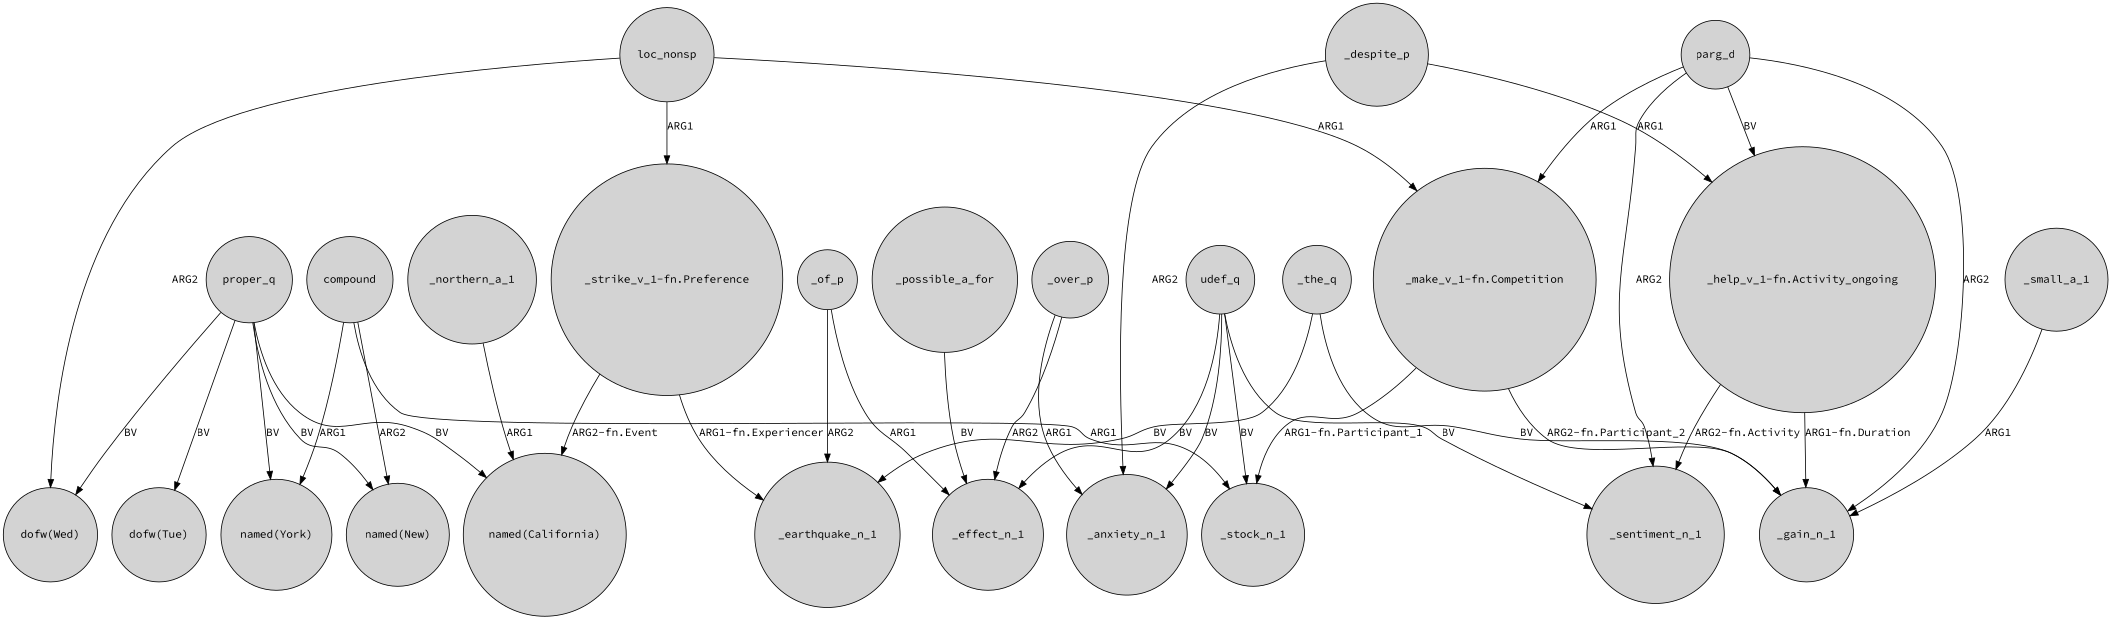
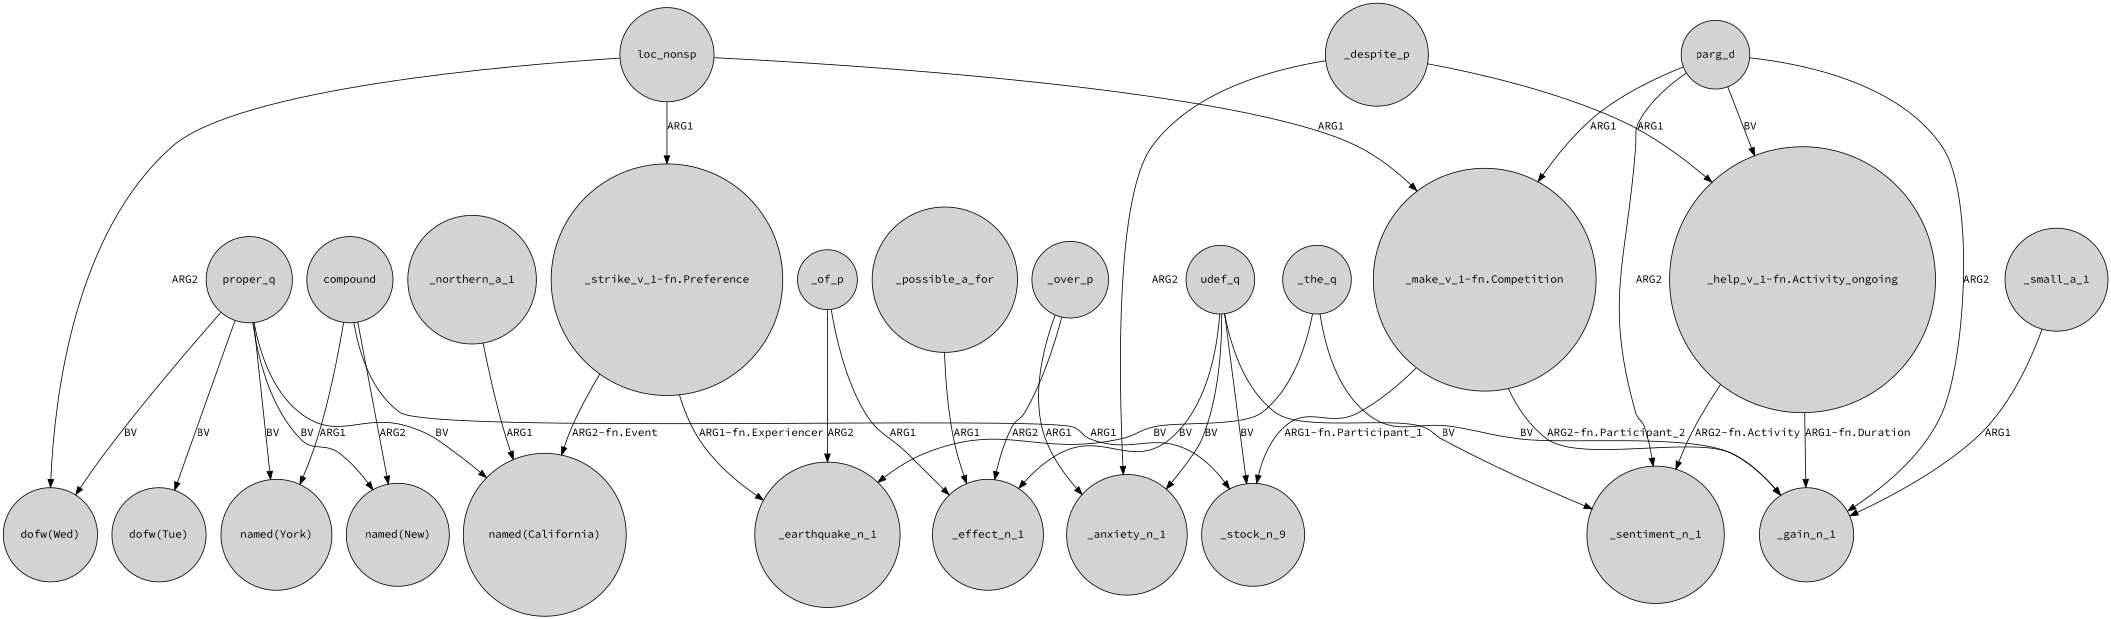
edge "_possible_a_for" -> "_effect_n_1": label "BV" -> "ARG1"
node "_stock_n_1": label "_stock_n_1" -> "_stock_n_9"
